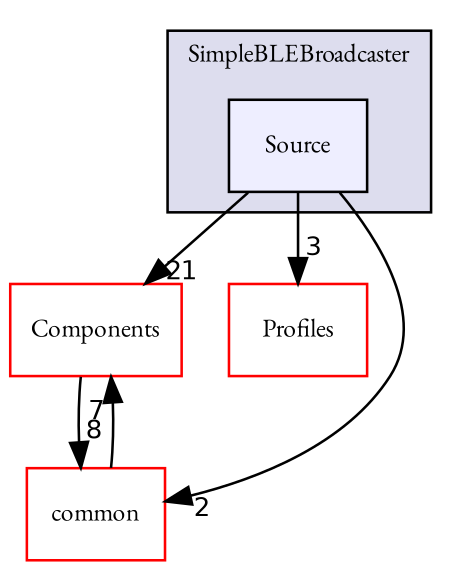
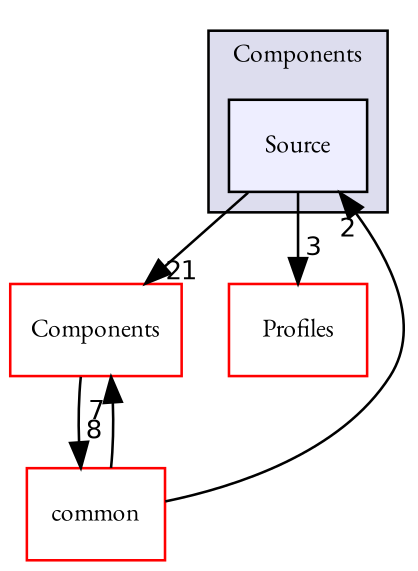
cluster "SimpleBLEBroadcaster": label "SimpleBLEBroadcaster" -> "Components"
edge "Source" -> "common": reversed
